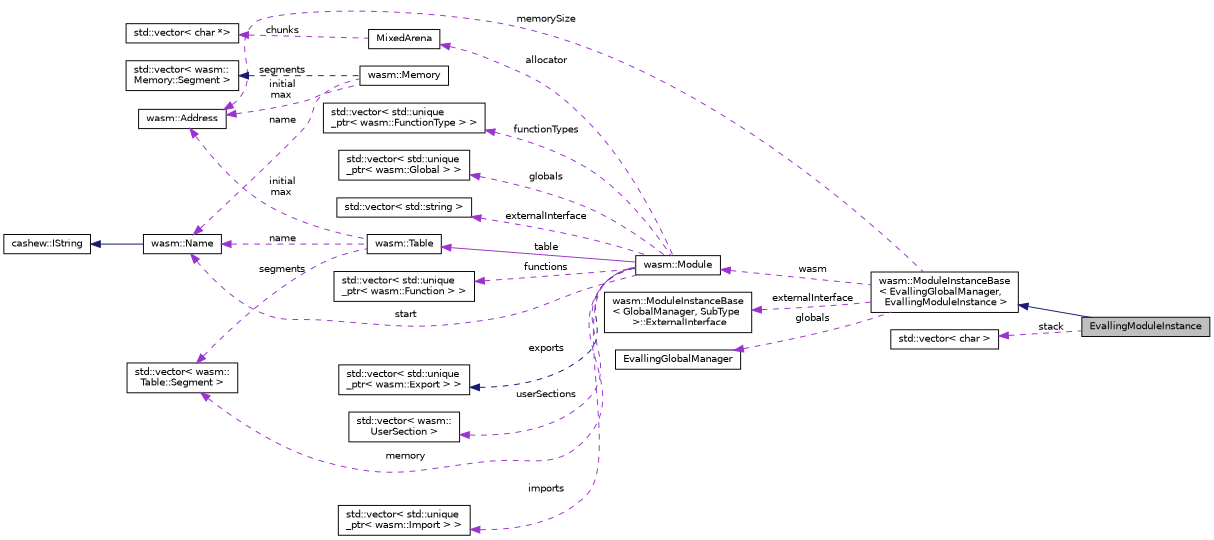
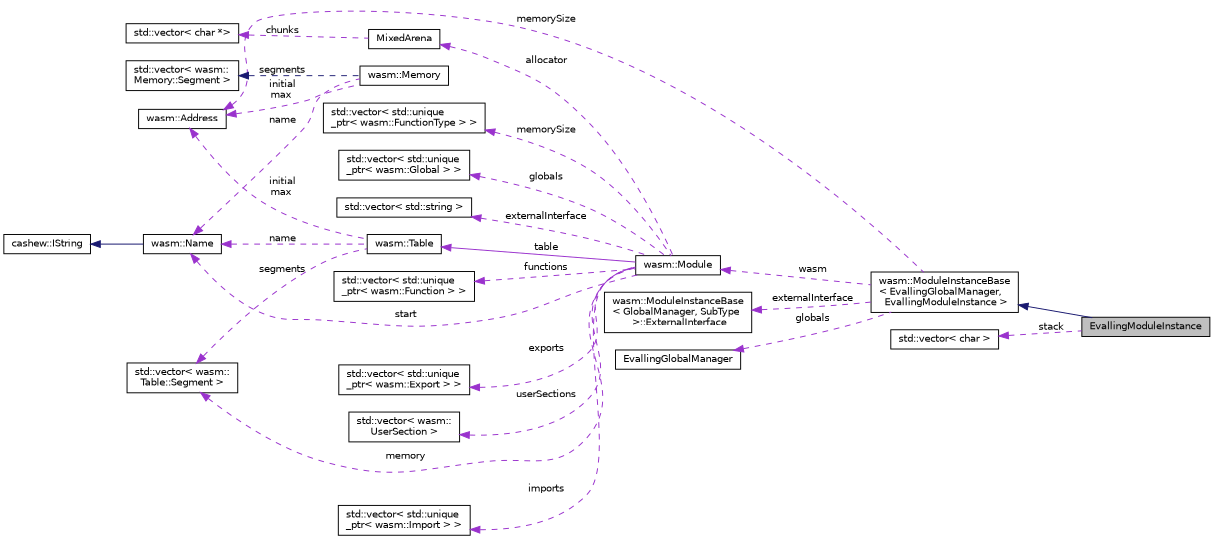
edge "wasm::Module" -> "std::vector< std::unique _ptr< wasm::FunctionType > >": label " functionTypes" -> " memorySize"
edge "wasm::Module" -> "std::vector< std::unique _ptr< wasm::Export > >": color midnightblue -> darkorchid3
